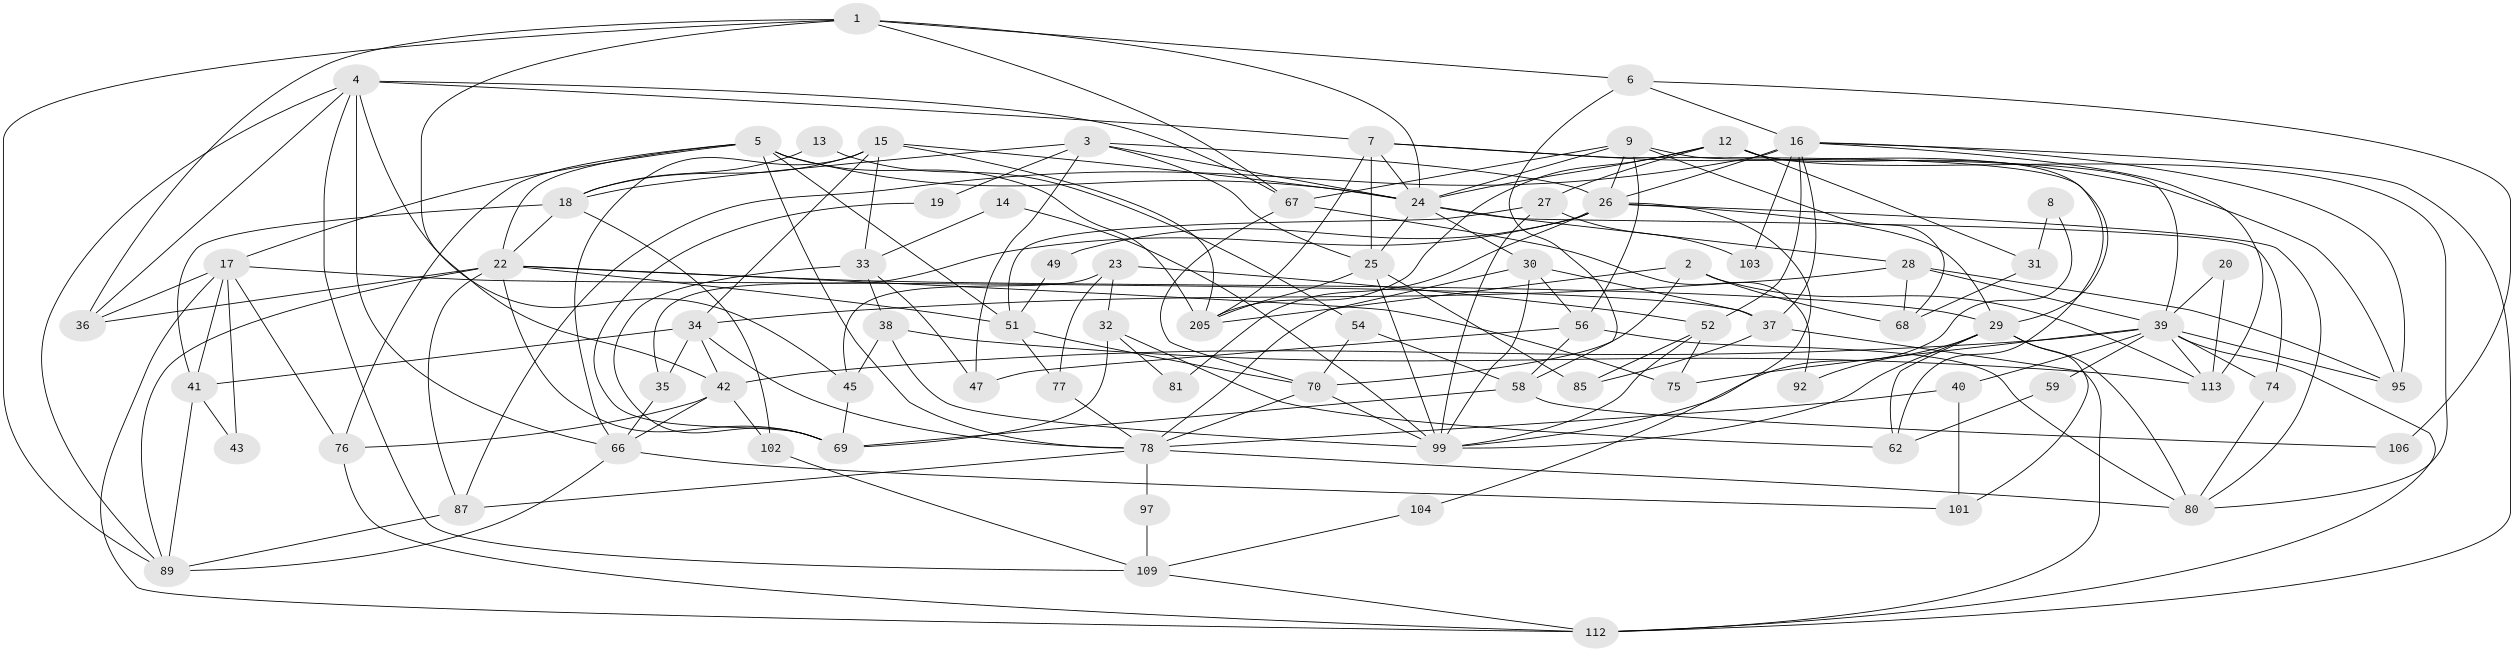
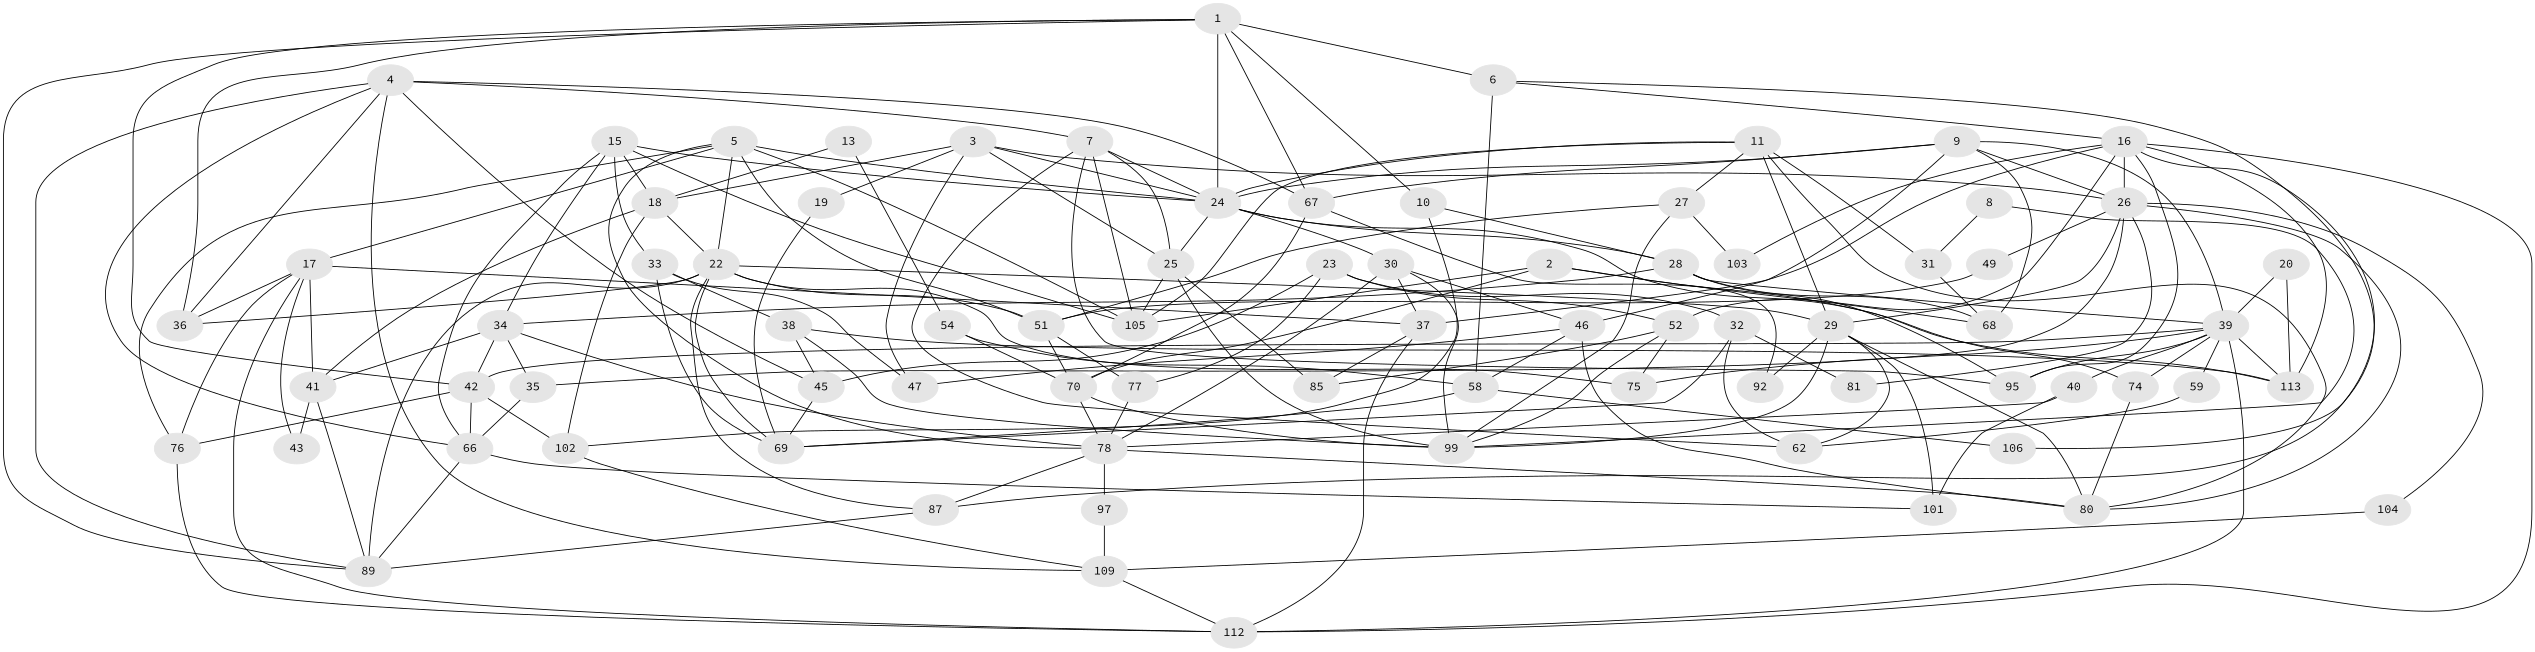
node "12": label "12" -> "11"
node "14": removed
node "10": added
node "205": label "205" -> "105"
node "56": label "56" -> "46"
